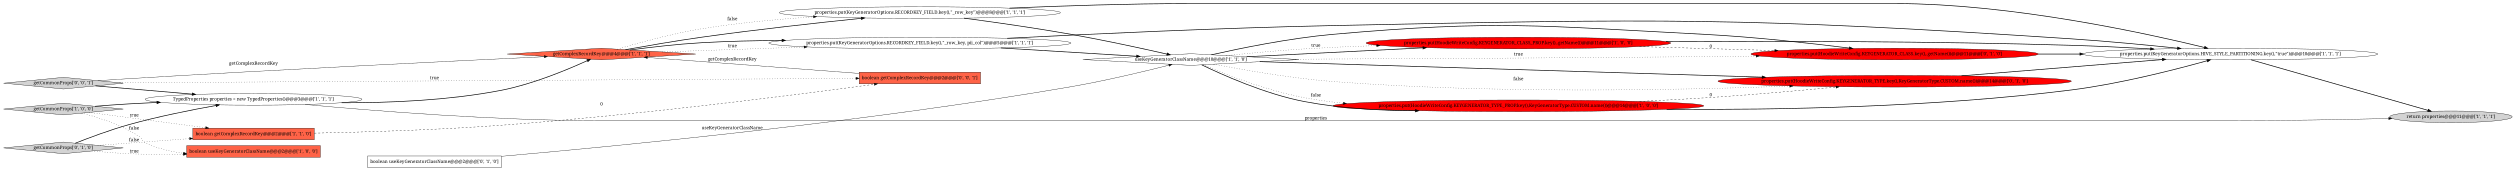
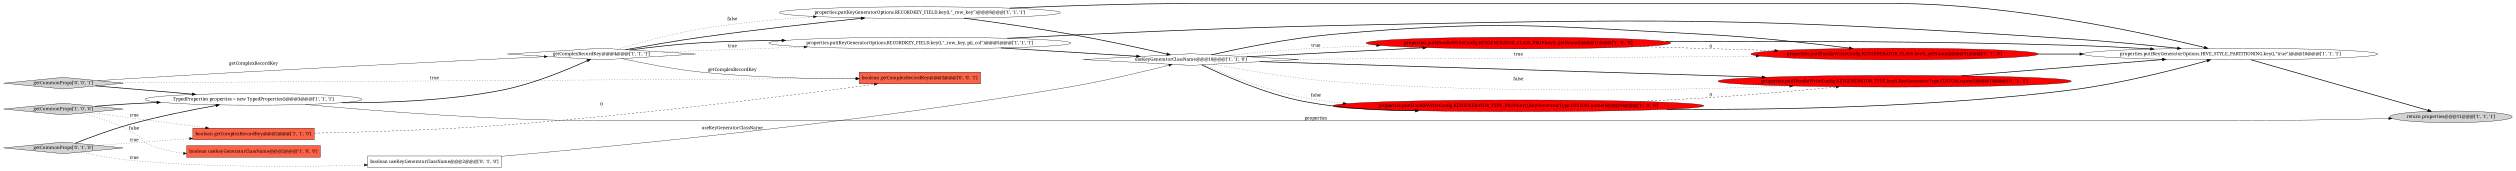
node "getComplexRecordKey@@@4@@@['1', '1', '1']": fillcolor tomato -> white
edge "boolean getComplexRecordKey@@@2@@@['0', '0', '1']" -> "getComplexRecordKey@@@4@@@['1', '1', '1']": reversed
edge "getCommonProps['0', '1', '0']" -> "boolean getComplexRecordKey@@@2@@@['1', '1', '0']": label "false" -> "true"
edge "getCommonProps['0', '1', '0']" -> "boolean useKeyGeneratorClassName@@@2@@@['1', '0', '0']": now "getCommonProps['0', '1', '0']" -> "boolean useKeyGeneratorClassName@@@2@@@['0', '1', '0']"
